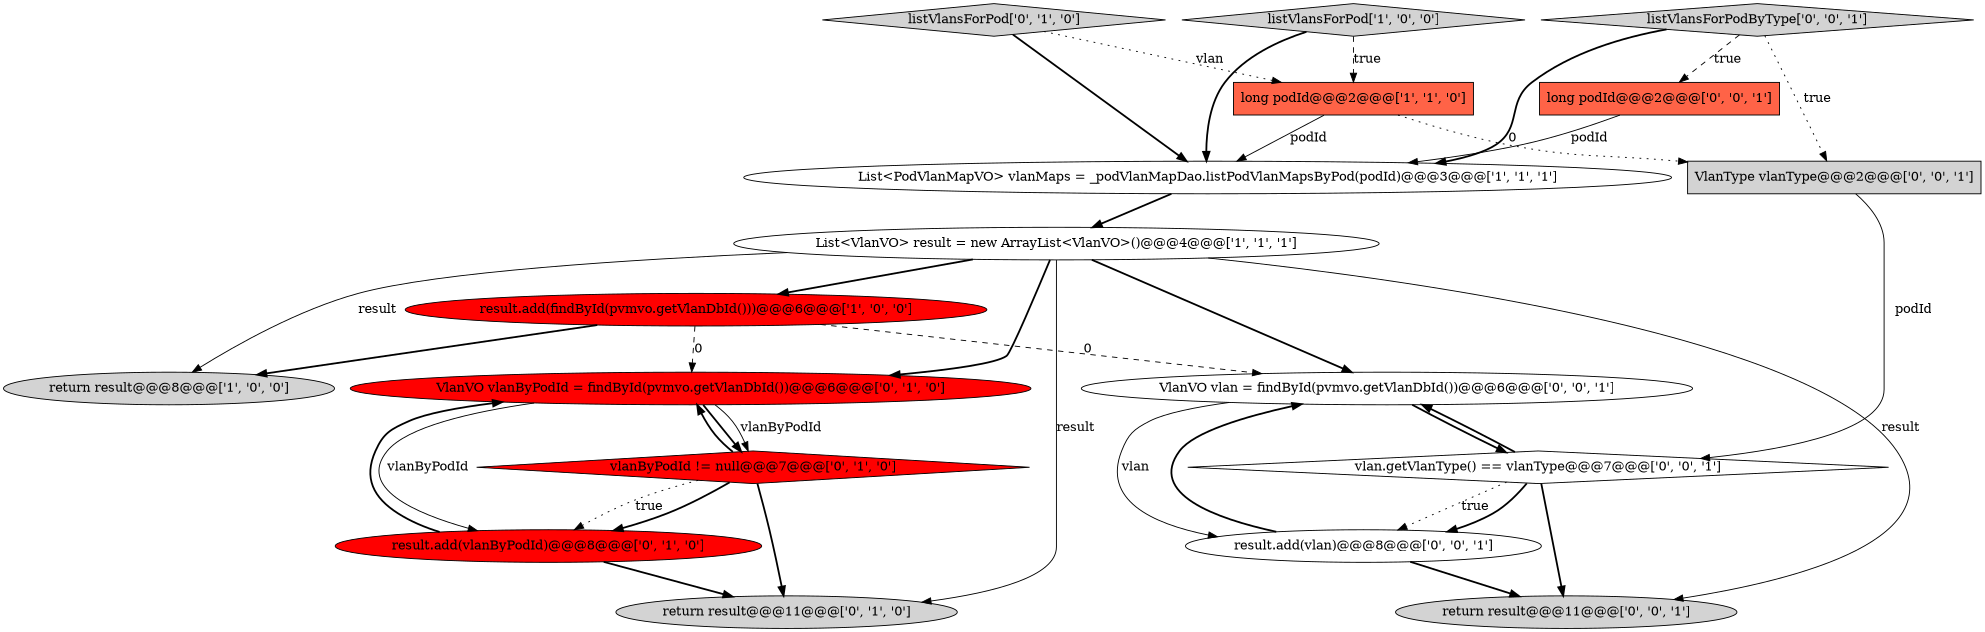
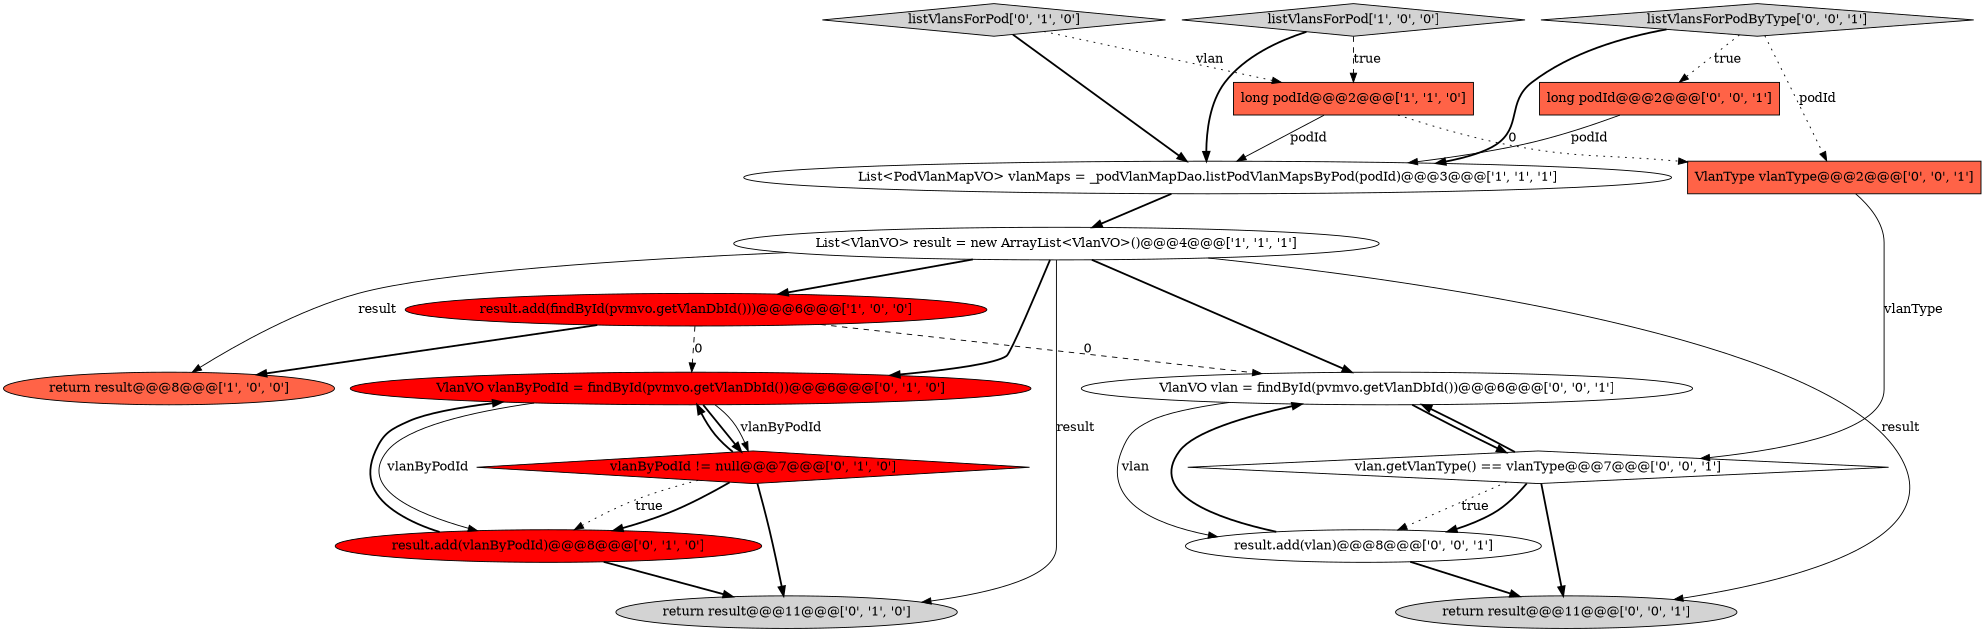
edge "listVlansForPodByType['0', '0', '1']" -> "long podId@@@2@@@['0', '0', '1']": style dashed -> dotted
edge "listVlansForPodByType['0', '0', '1']" -> "VlanType vlanType@@@2@@@['0', '0', '1']": label "true" -> "podId"
node "VlanType vlanType@@@2@@@['0', '0', '1']": fillcolor lightgray -> tomato
edge "VlanType vlanType@@@2@@@['0', '0', '1']" -> "vlan.getVlanType() == vlanType@@@7@@@['0', '0', '1']": label "podId" -> "vlanType"
node "return result@@@8@@@['1', '0', '0']": fillcolor lightgray -> tomato
